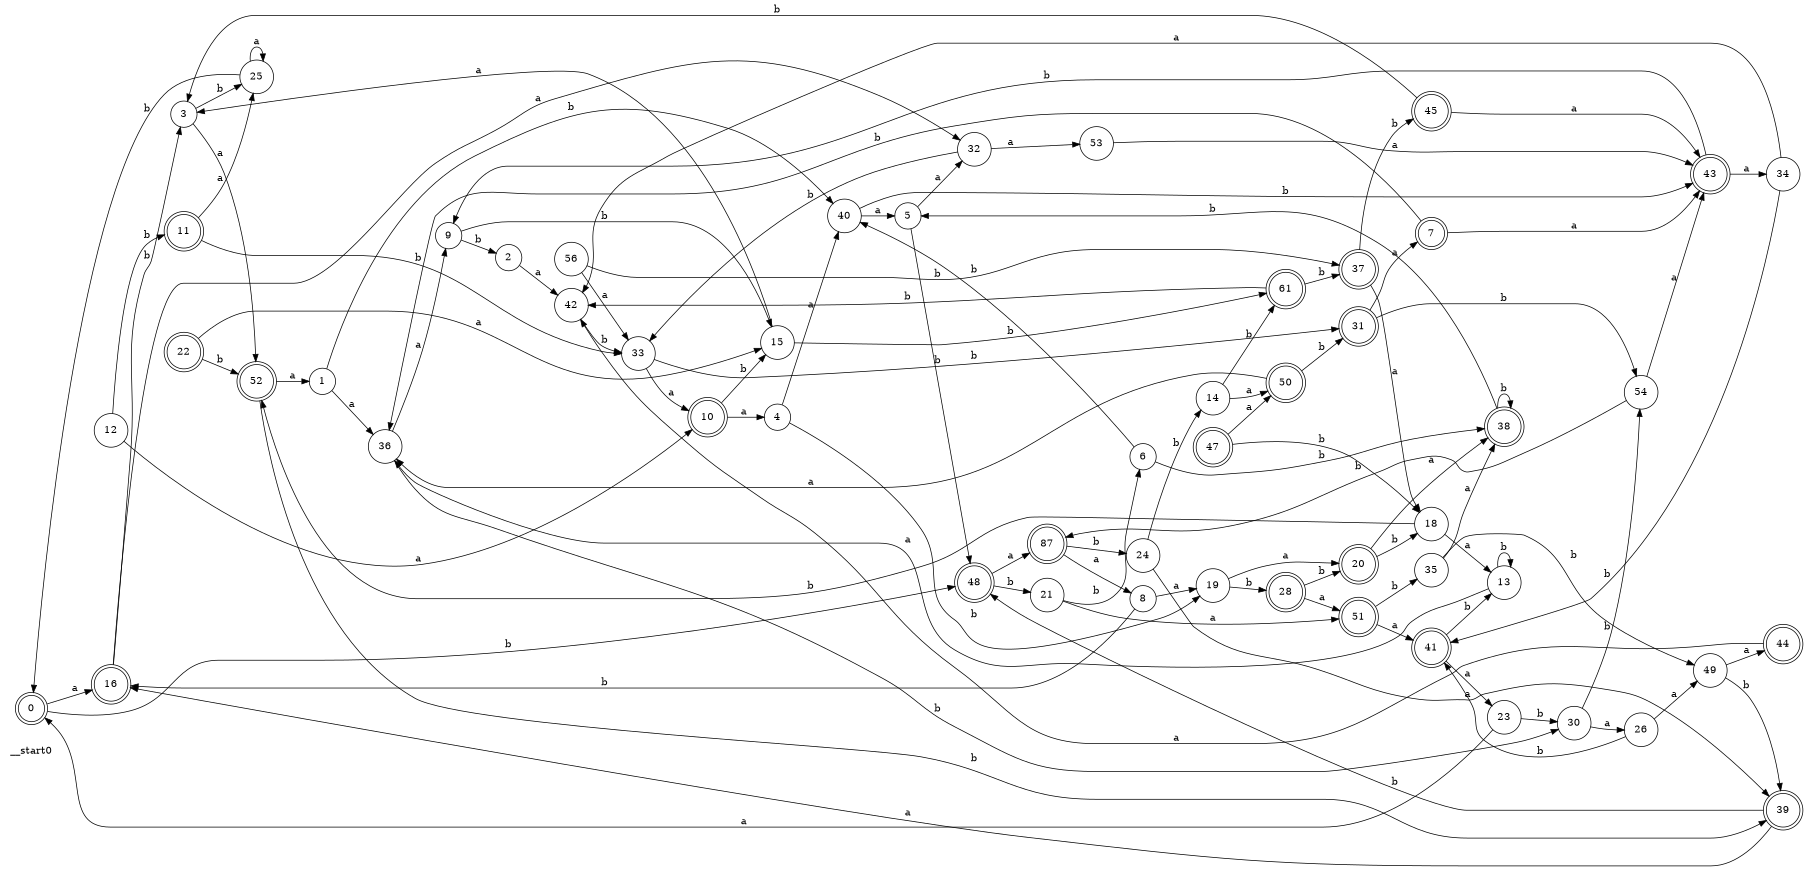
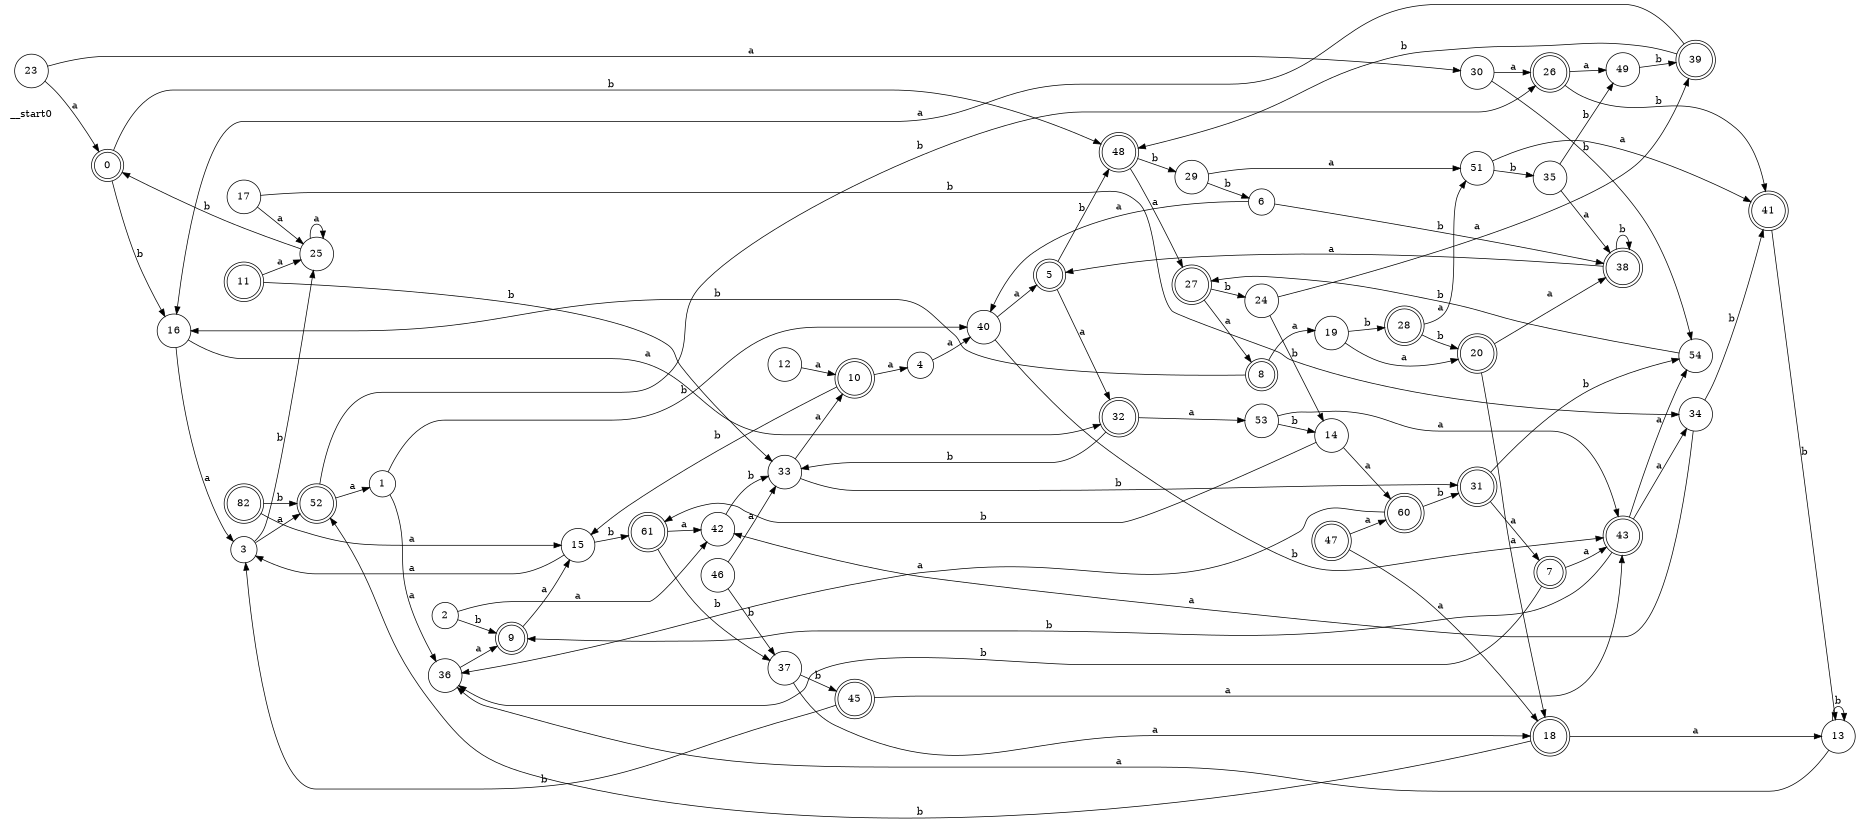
node "32": shape circle -> doublecircle
node "17": added
edge "38" -> "5": label "b" -> "a"
edge "9" -> "15": label "b" -> "a"
node "5": shape circle -> doublecircle
node "9": shape circle -> doublecircle
edge "9" -> "2": reversed
edge "16" -> "3": label "b" -> "a"
node "56": label "56" -> "46"
node "37": shape doublecircle -> circle
edge "6" -> "40": label "b" -> "a"
edge "54" -> "43": reversed
edge "61" -> "42": label "b" -> "a"
edge "12" -> "11": removed, label "b"
node "22": label "22" -> "82"
node "50": label "50" -> "60"
edge "53" -> "14": added, label "b"
edge "47" -> "18": label "b" -> "a"
node "18": shape circle -> doublecircle
edge "20" -> "18": label "b" -> "a"
node "87": label "87" -> "27"
node "21": label "21" -> "29"
node "8": shape circle -> doublecircle
edge "4" -> "19": removed, label "b"
node "51": shape doublecircle -> circle
node "44": removed
edge "41" -> "23": removed, label "a"
node "16": shape doublecircle -> circle
edge "0" -> "16": label "a" -> "b"
edge "23" -> "30": label "b" -> "a"
edge "36" -> "30": removed, label "b"
node "26": shape circle -> doublecircle
edge "52" -> "39": now "52" -> "26"
